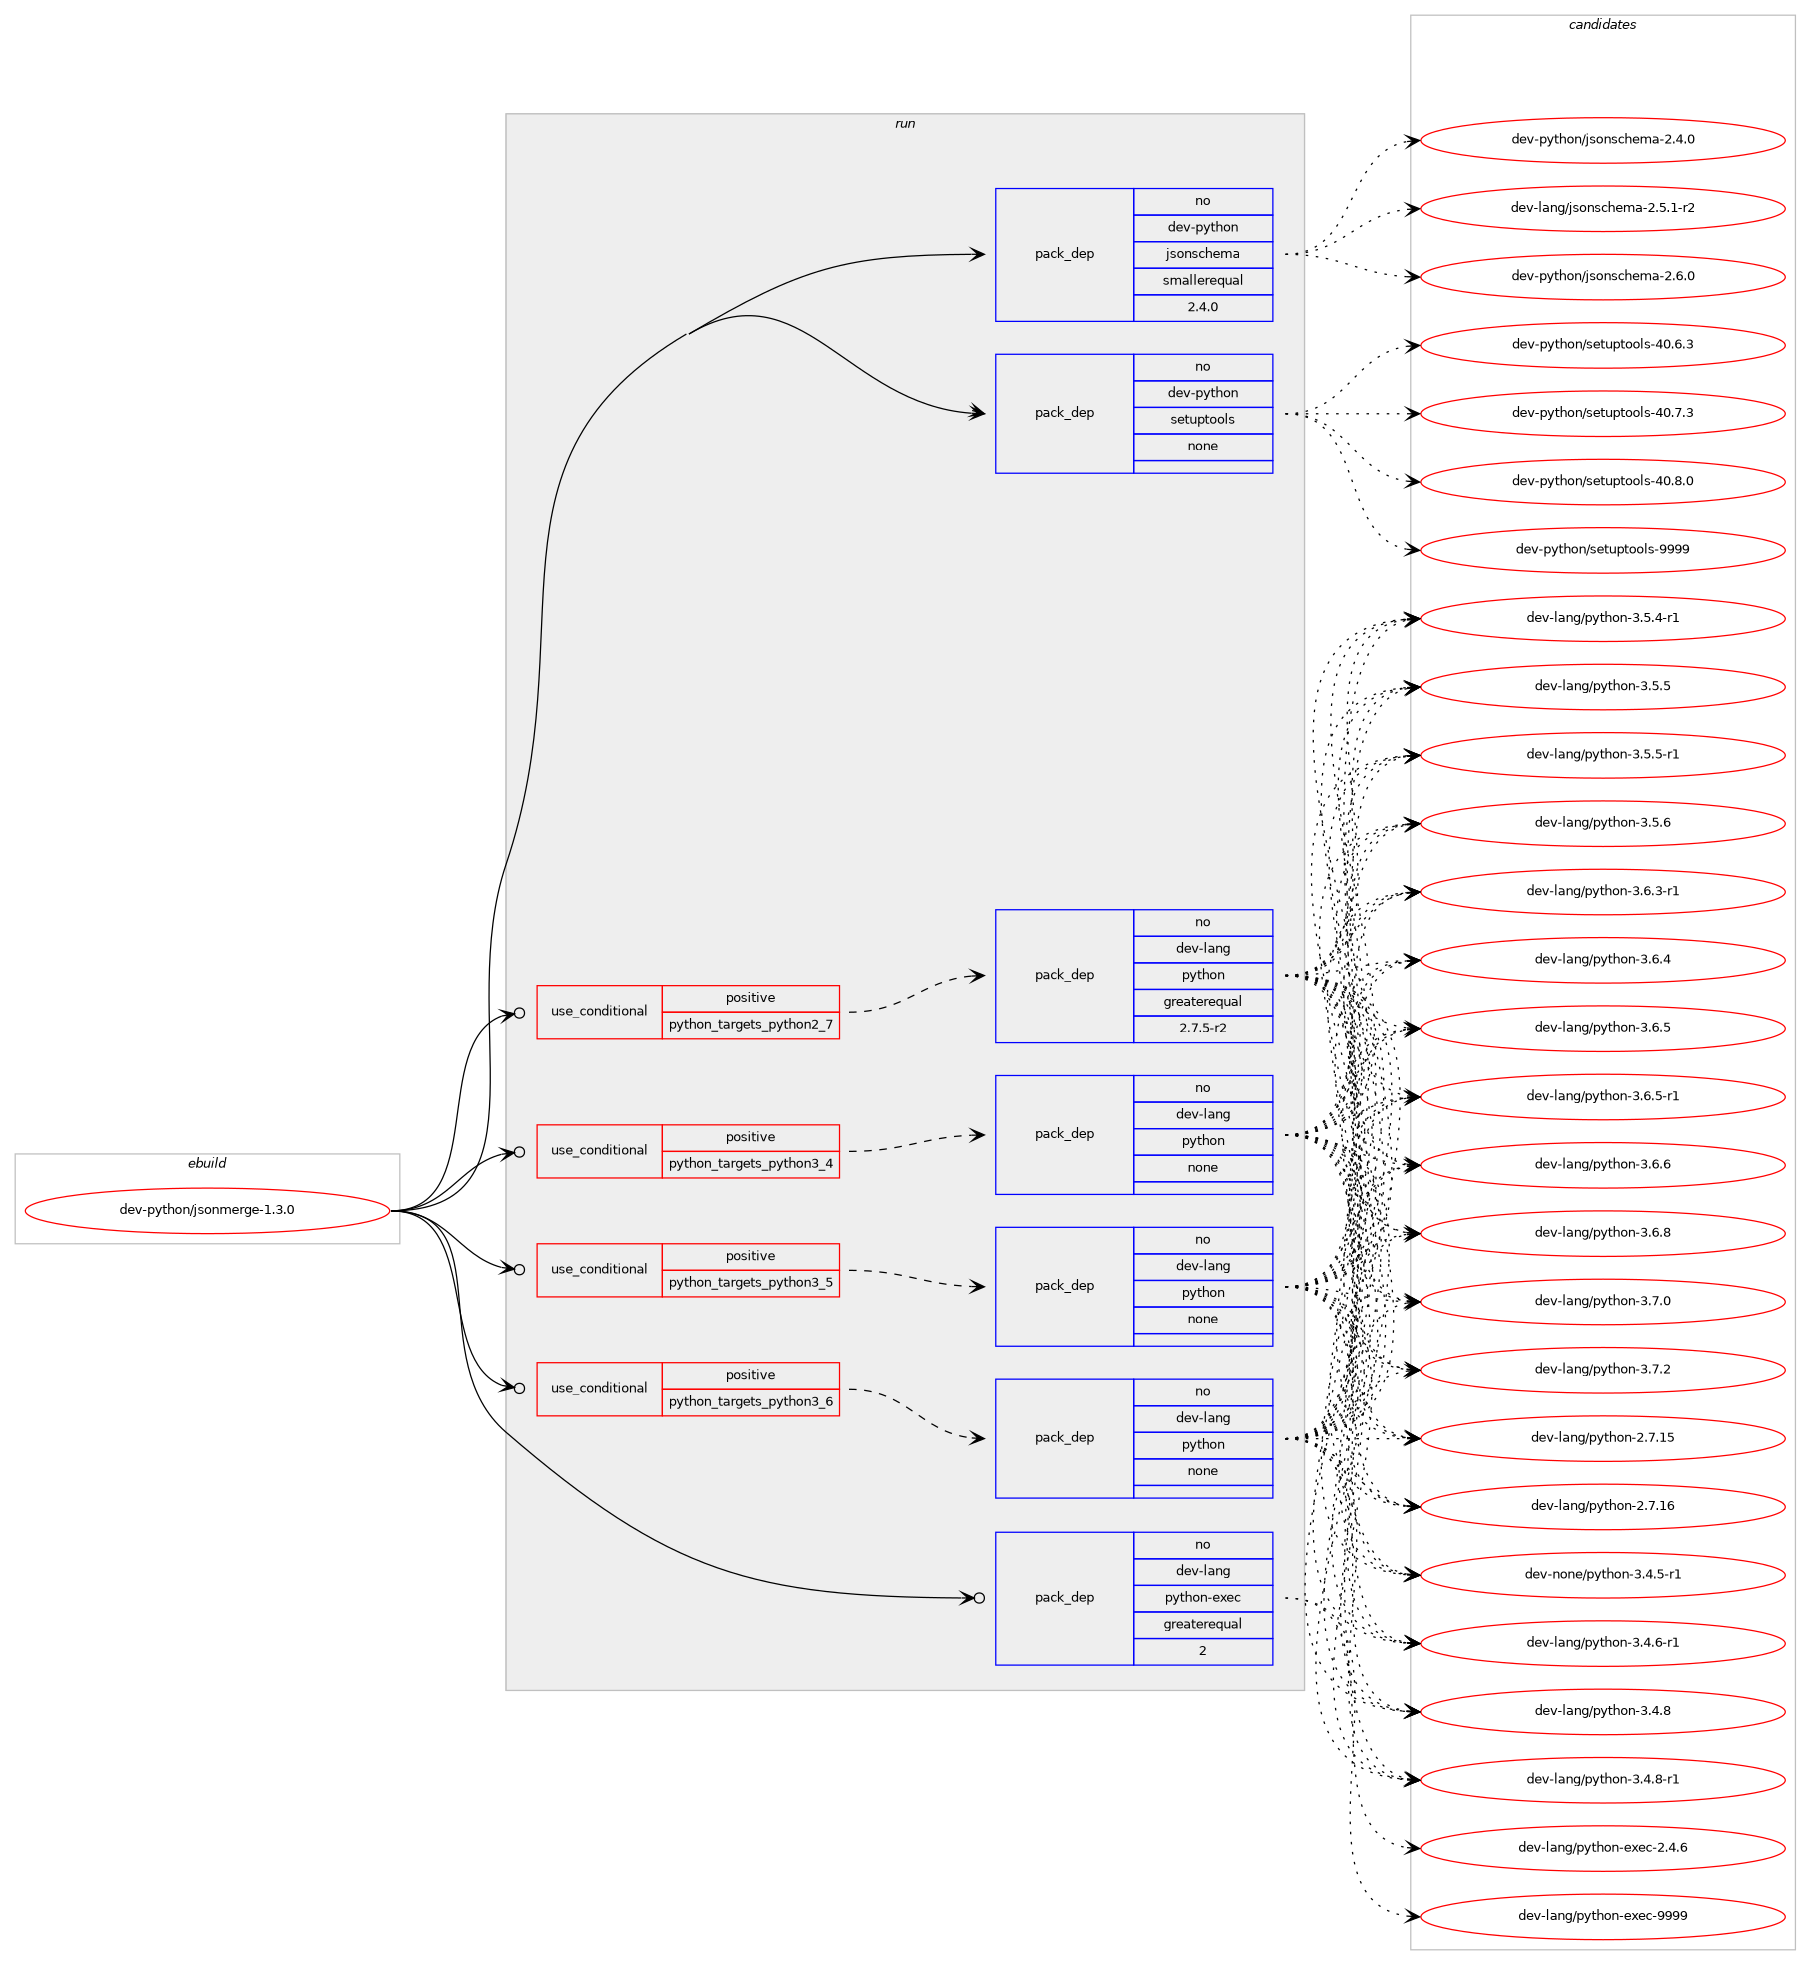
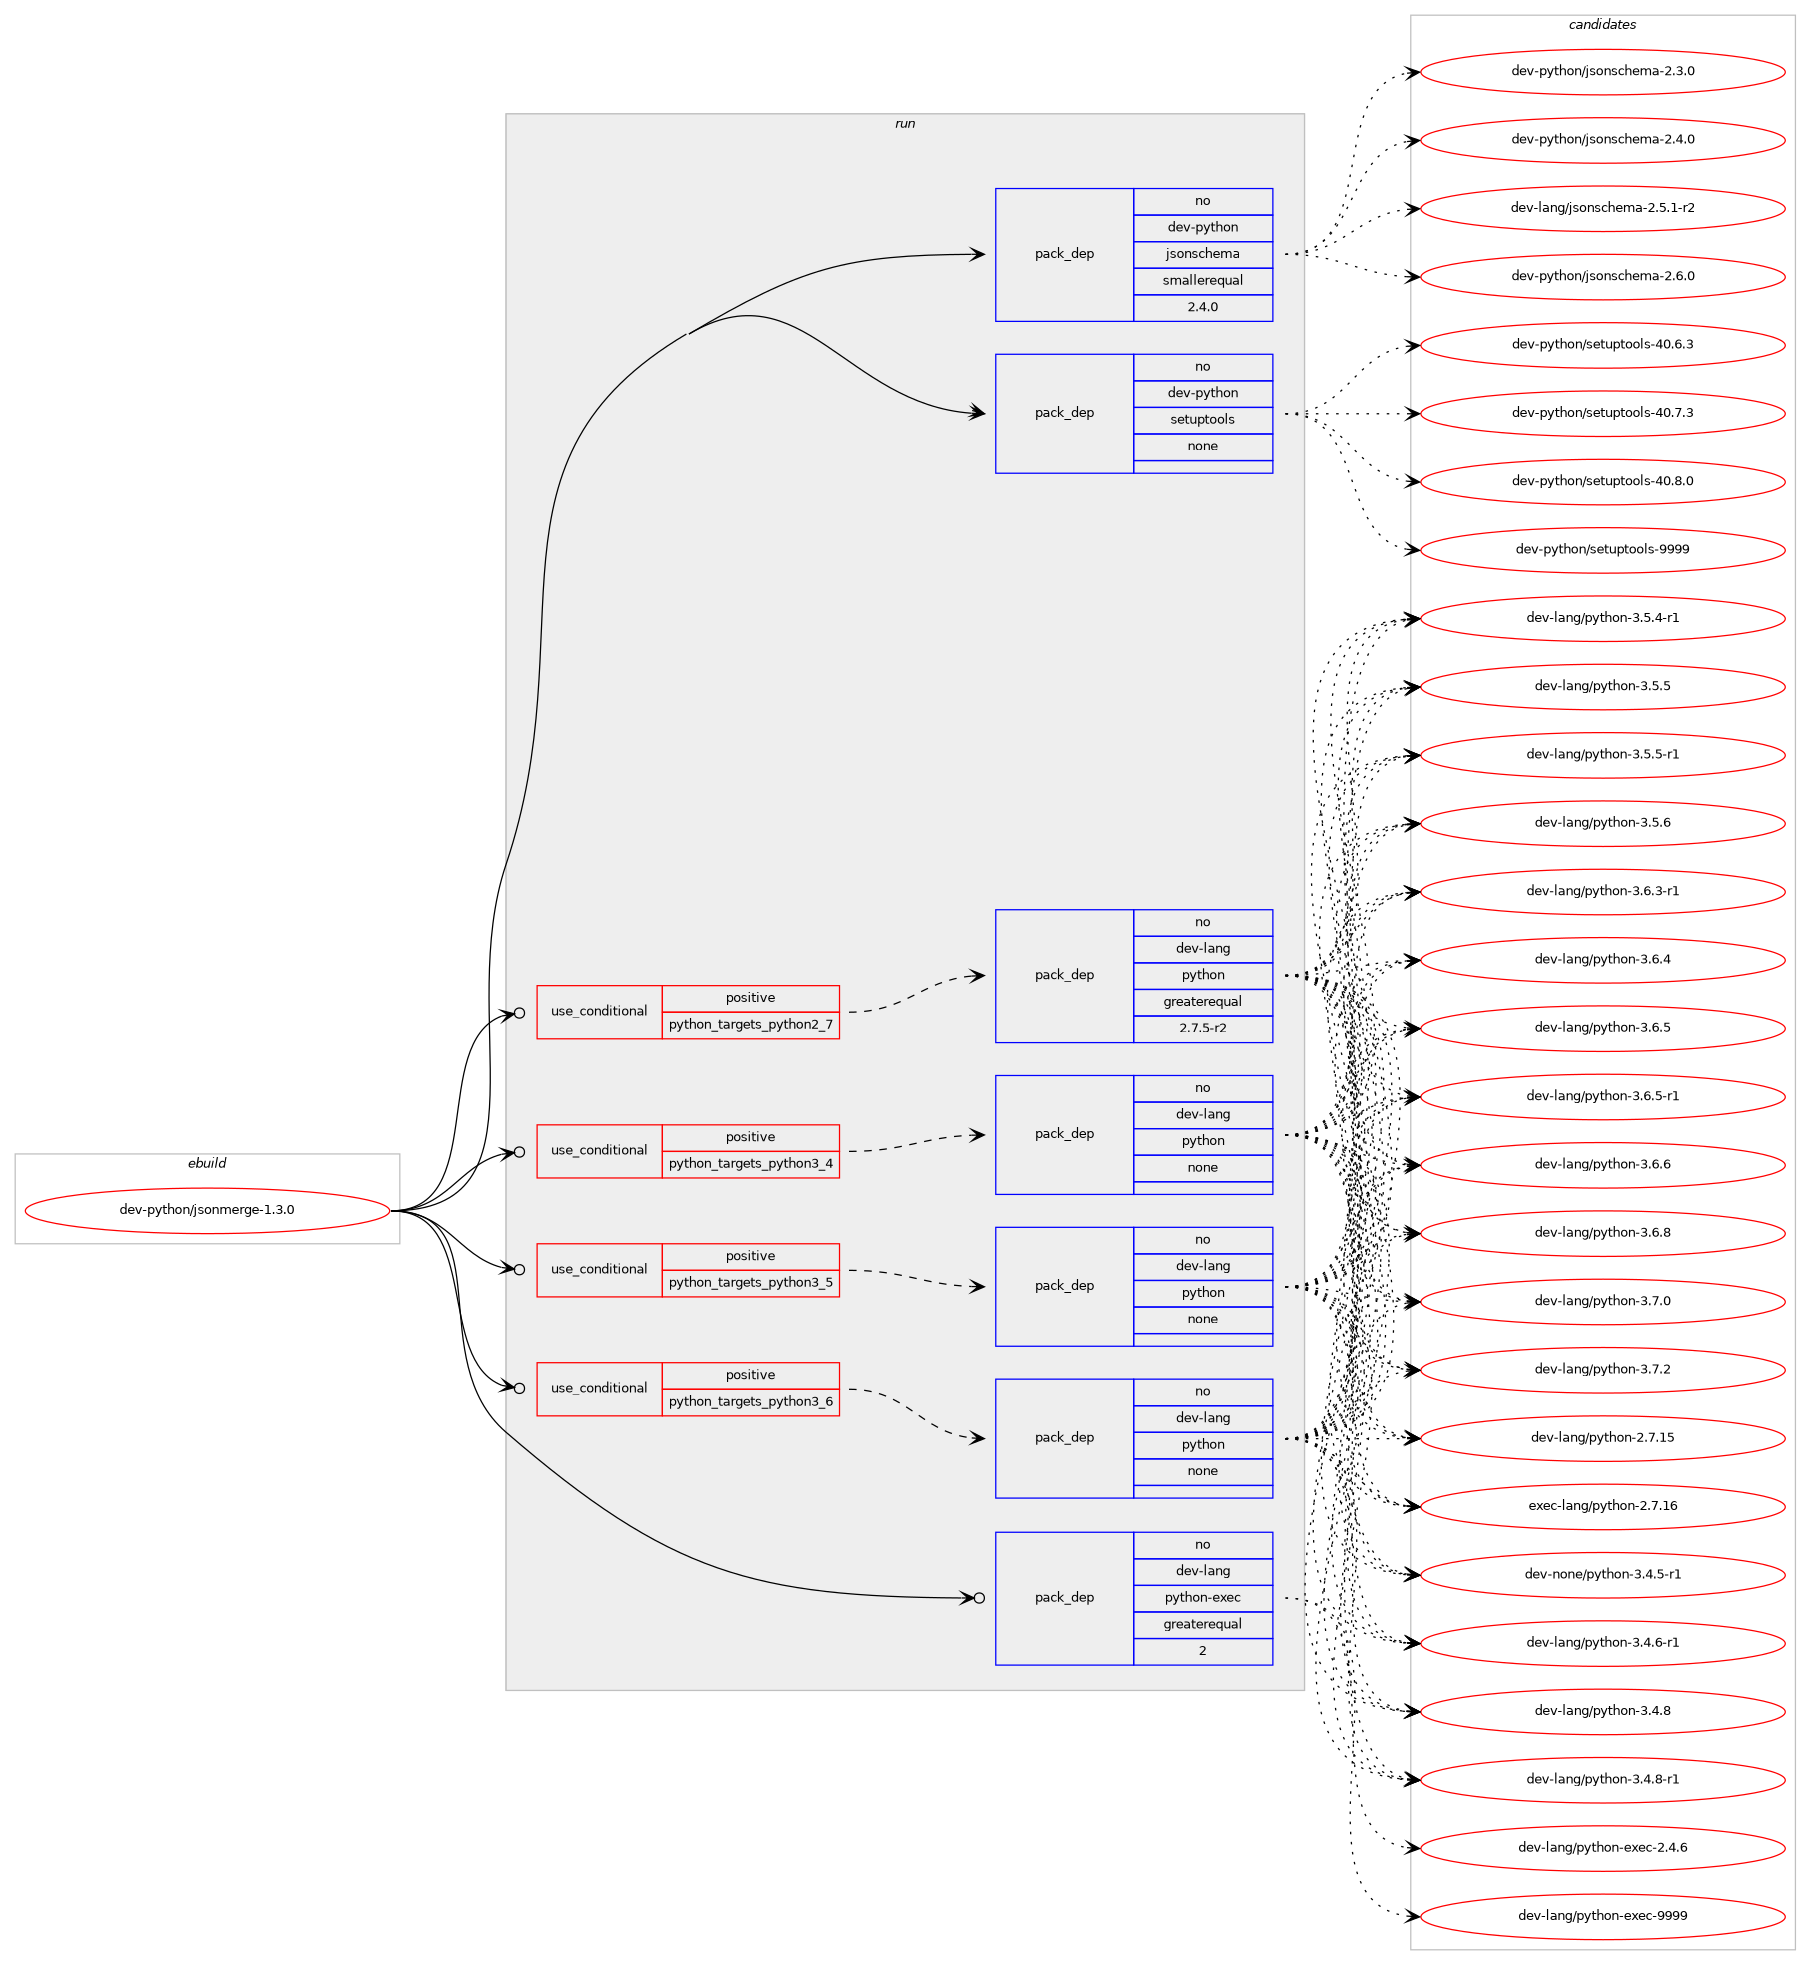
node "dev-python/jsonschema-2.3.0": added
node "dev-lang/python-2.7.16": label "dev-lang/python-2.7.16" -> "exec-lang/python-2.7.16"
